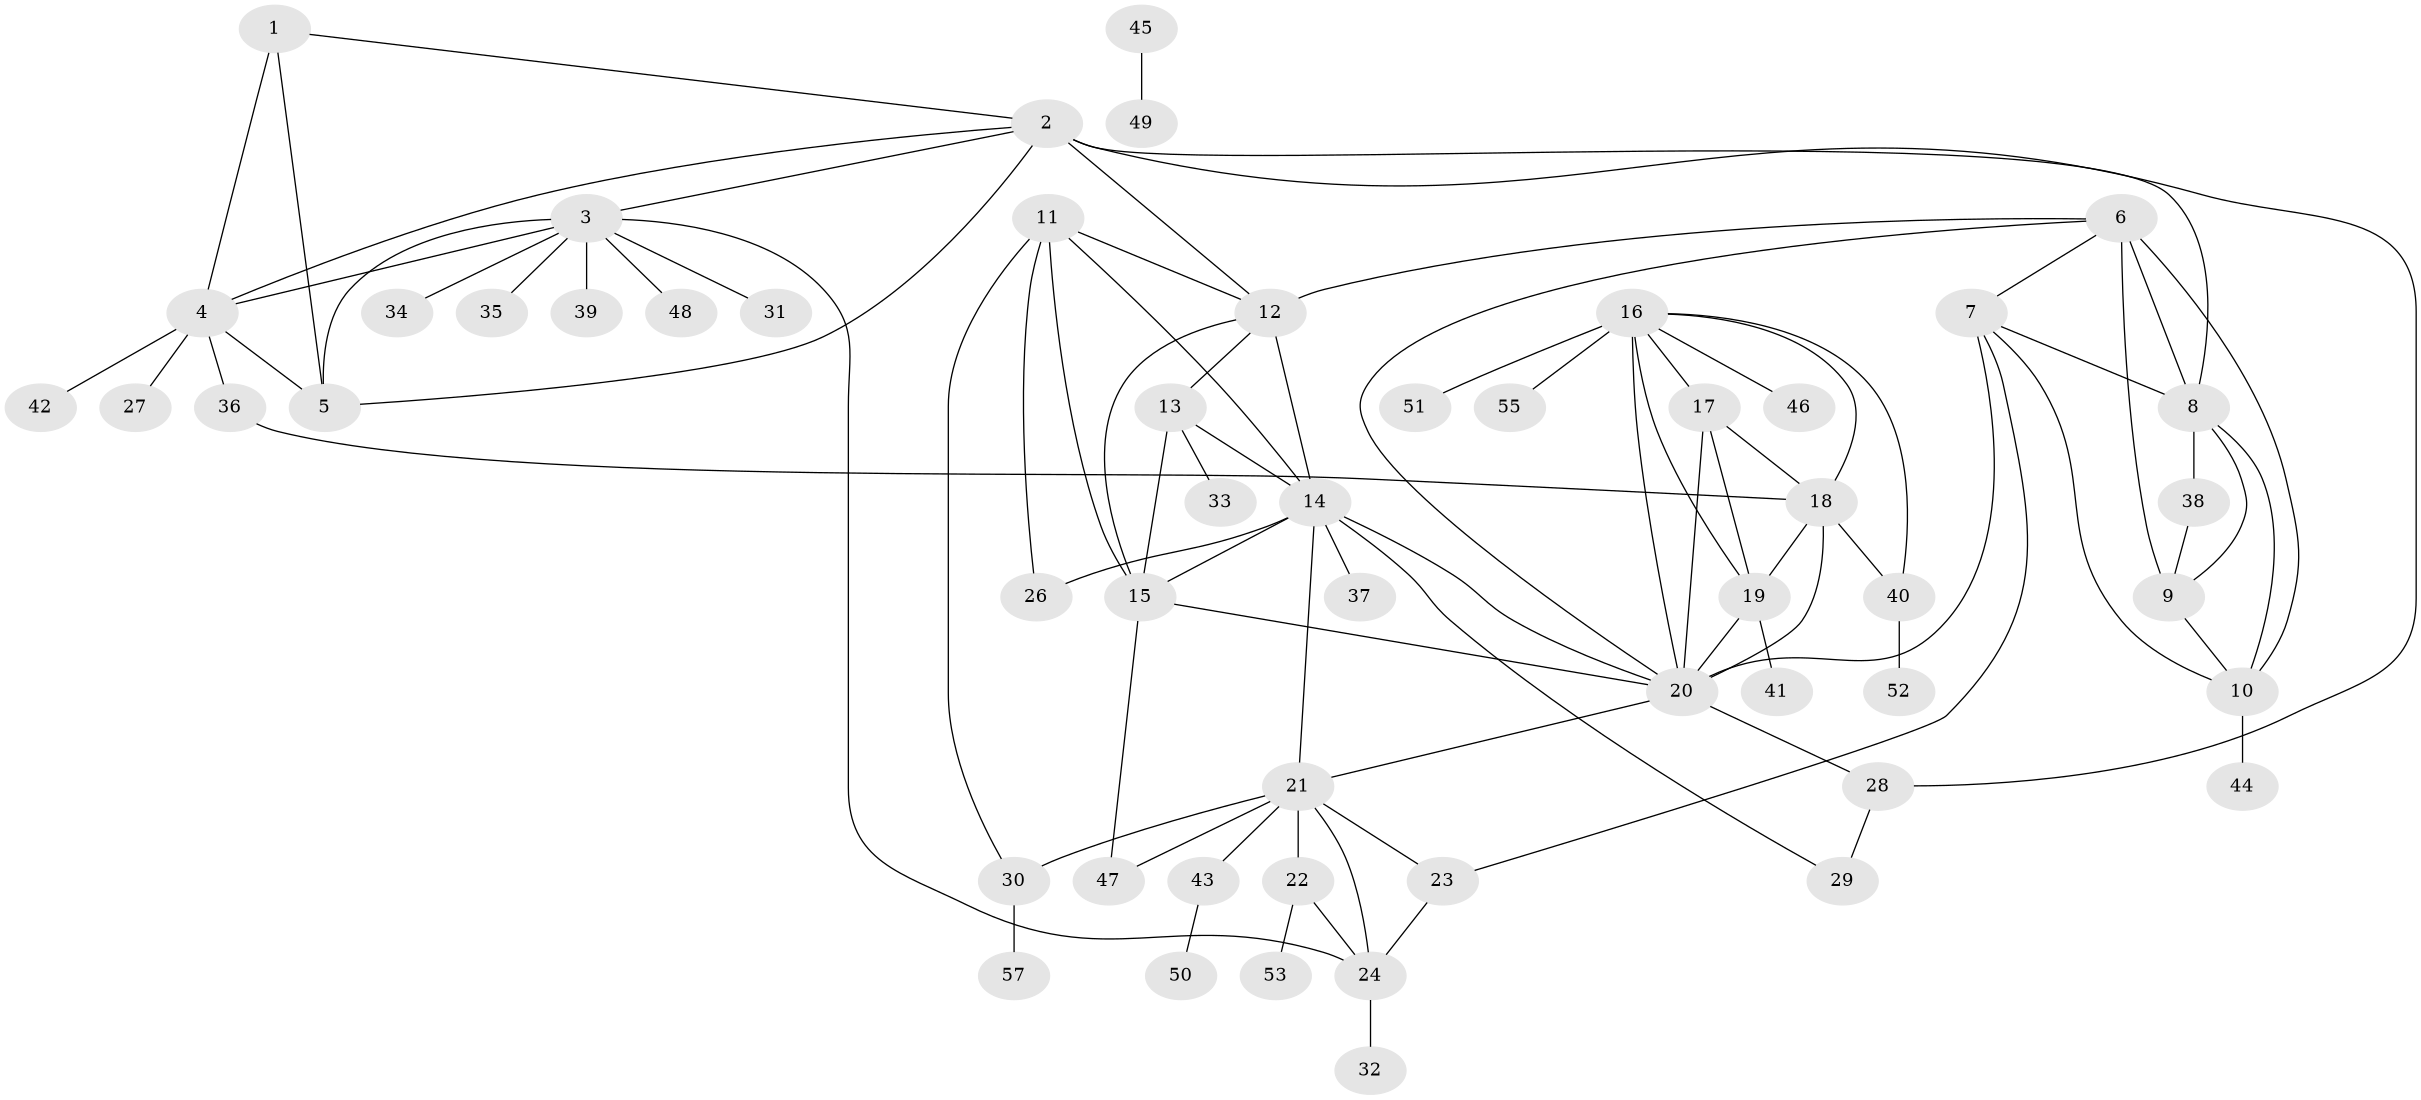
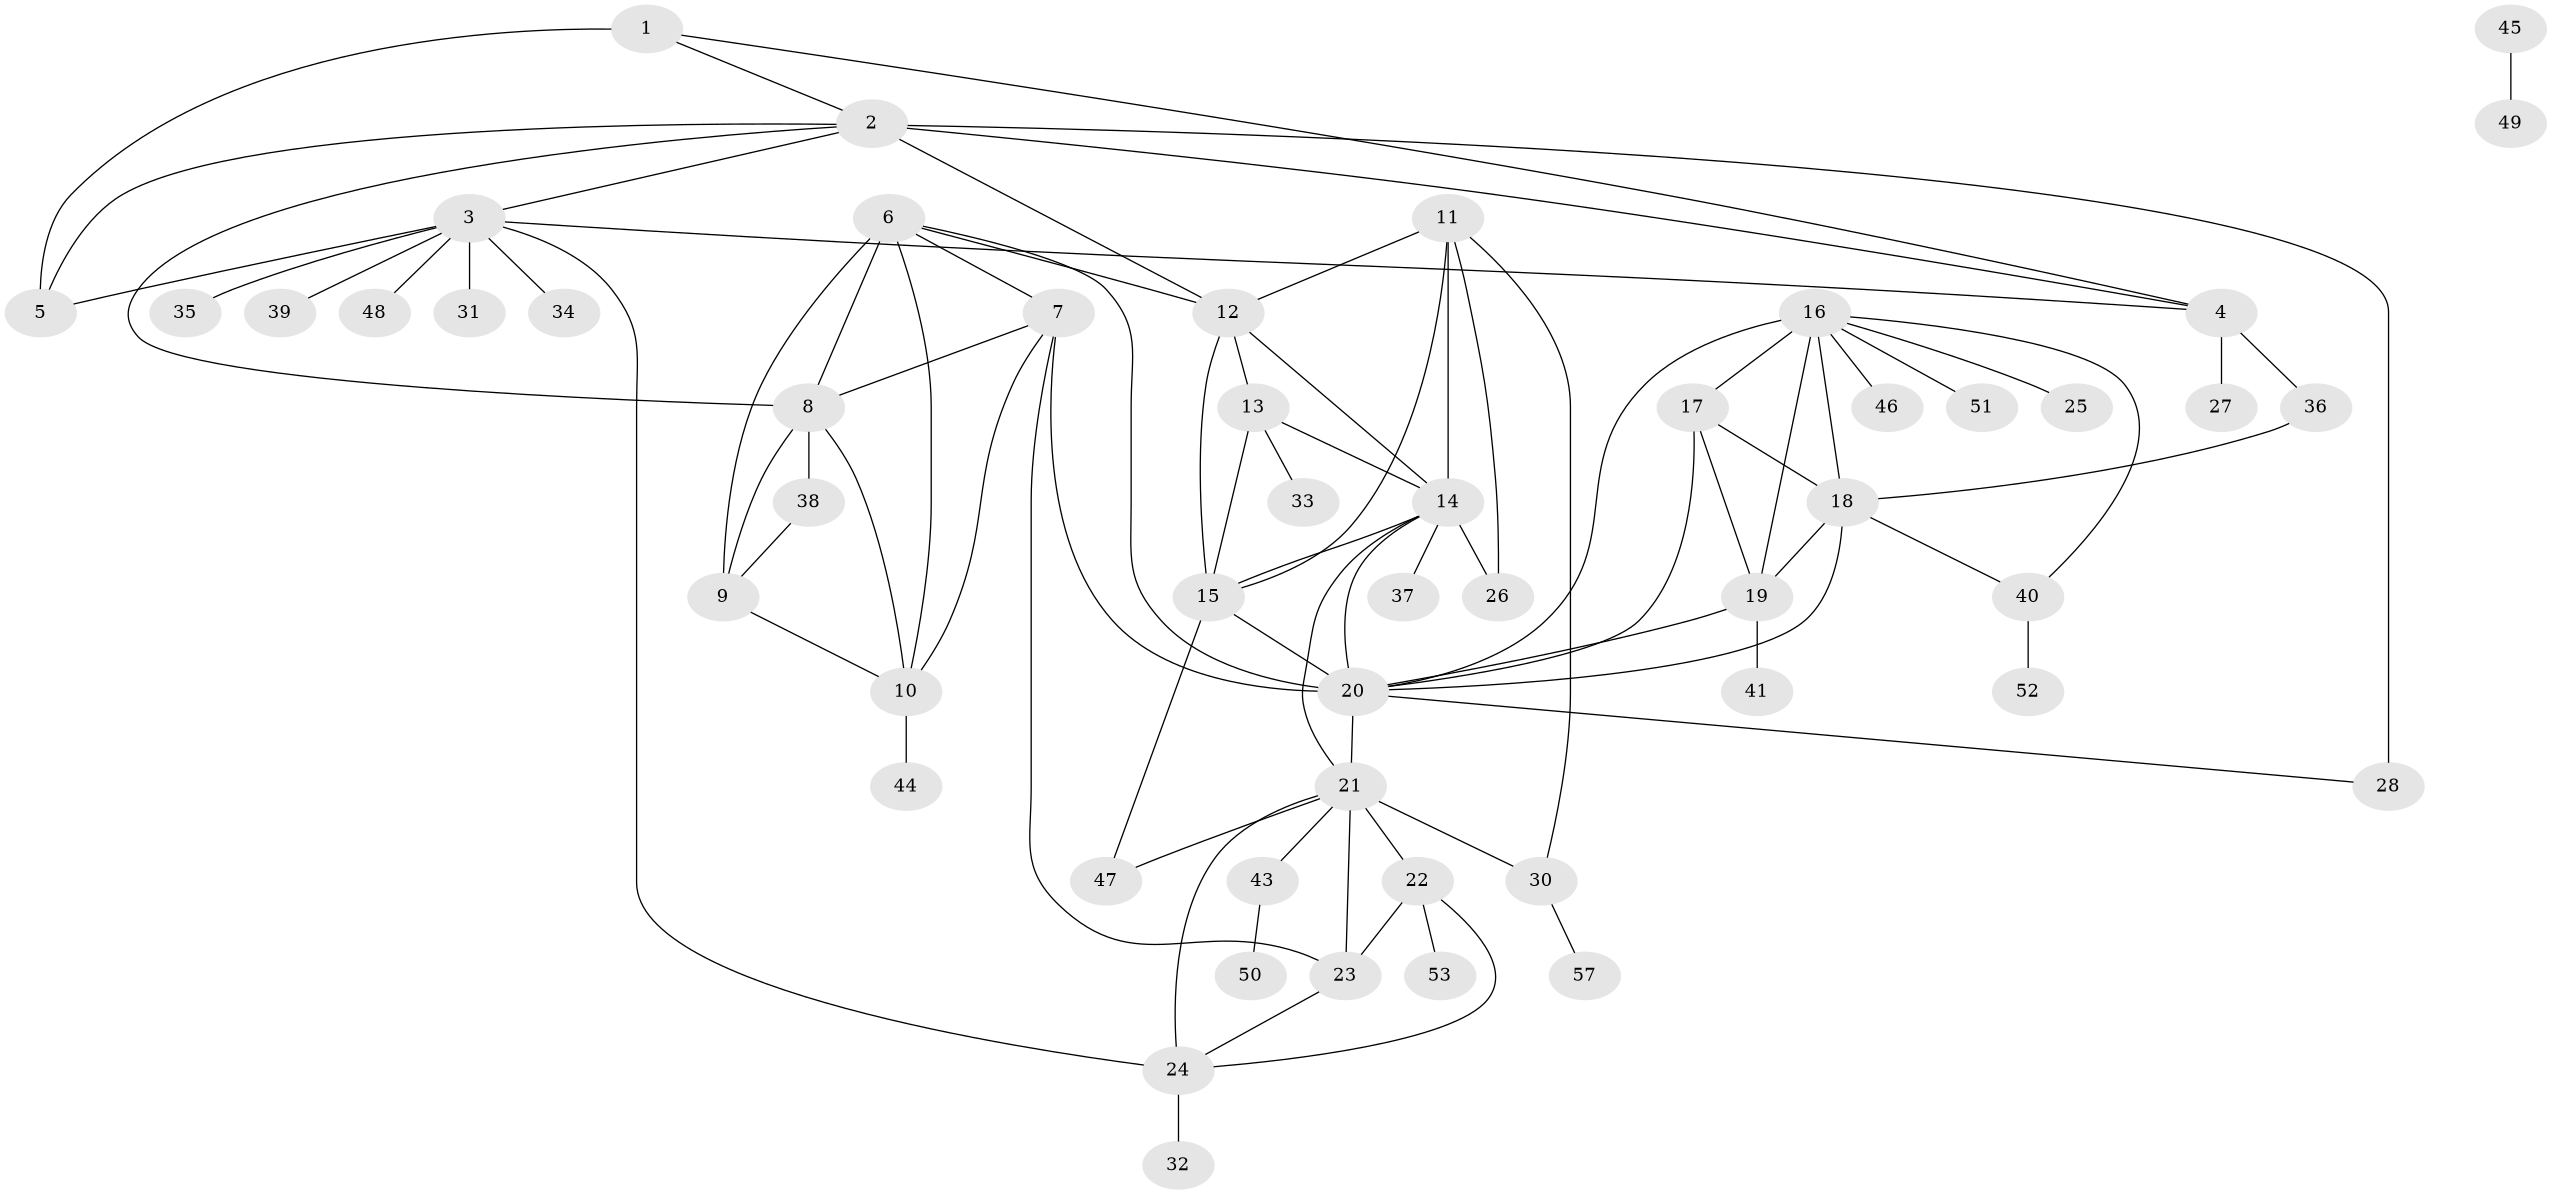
edge "4" -- "5": removed
node "42": removed
node "55": label "55" -> "25"
node "29": removed
edge "22" -- "23": added
